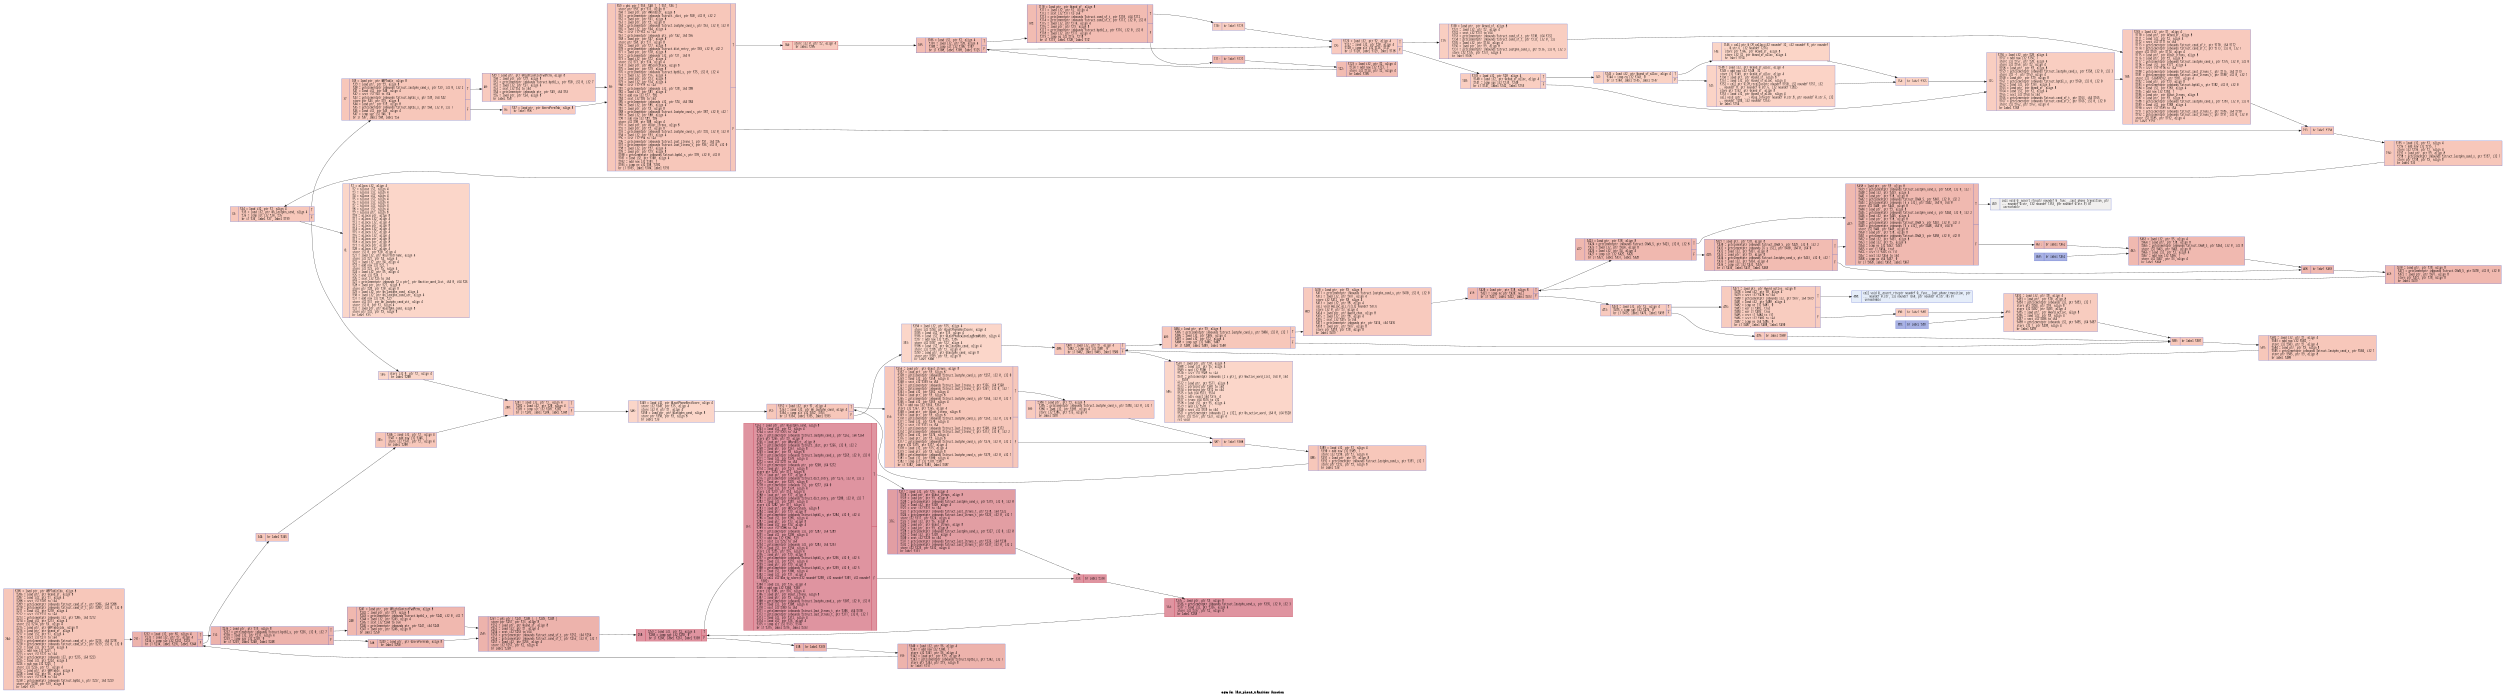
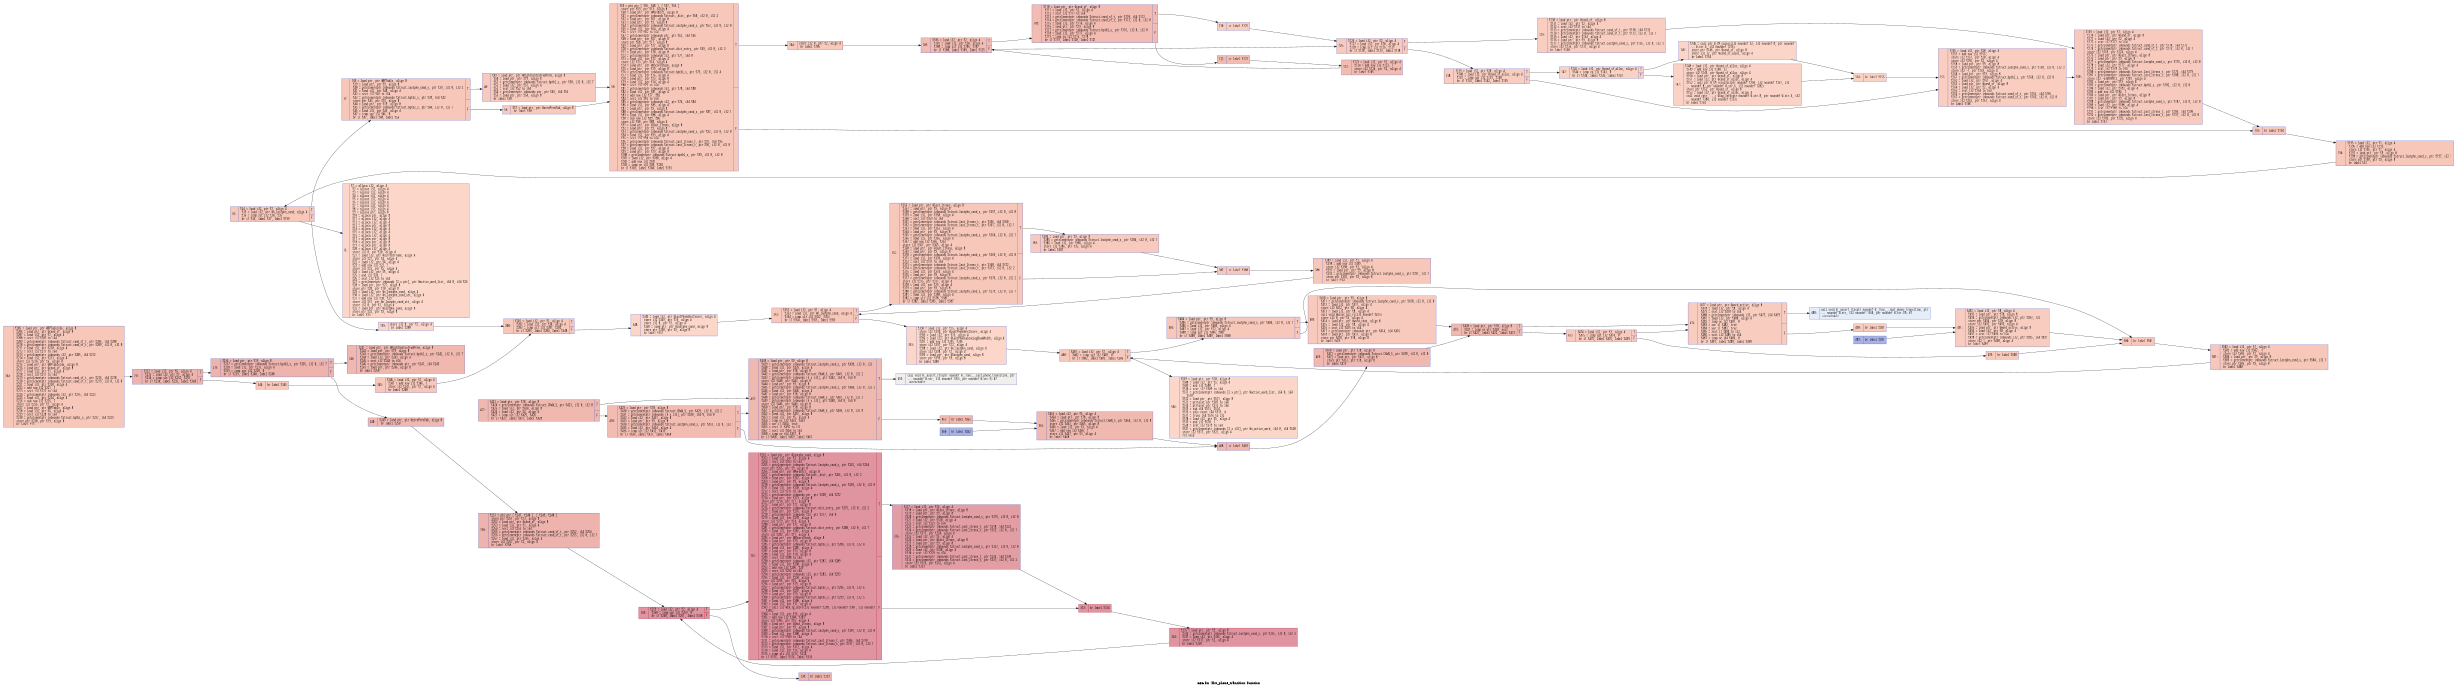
edge "419:" -> "422:": now "419:" -> "476:"
edge "240:" -> "250:": removed
node "339:": removed
